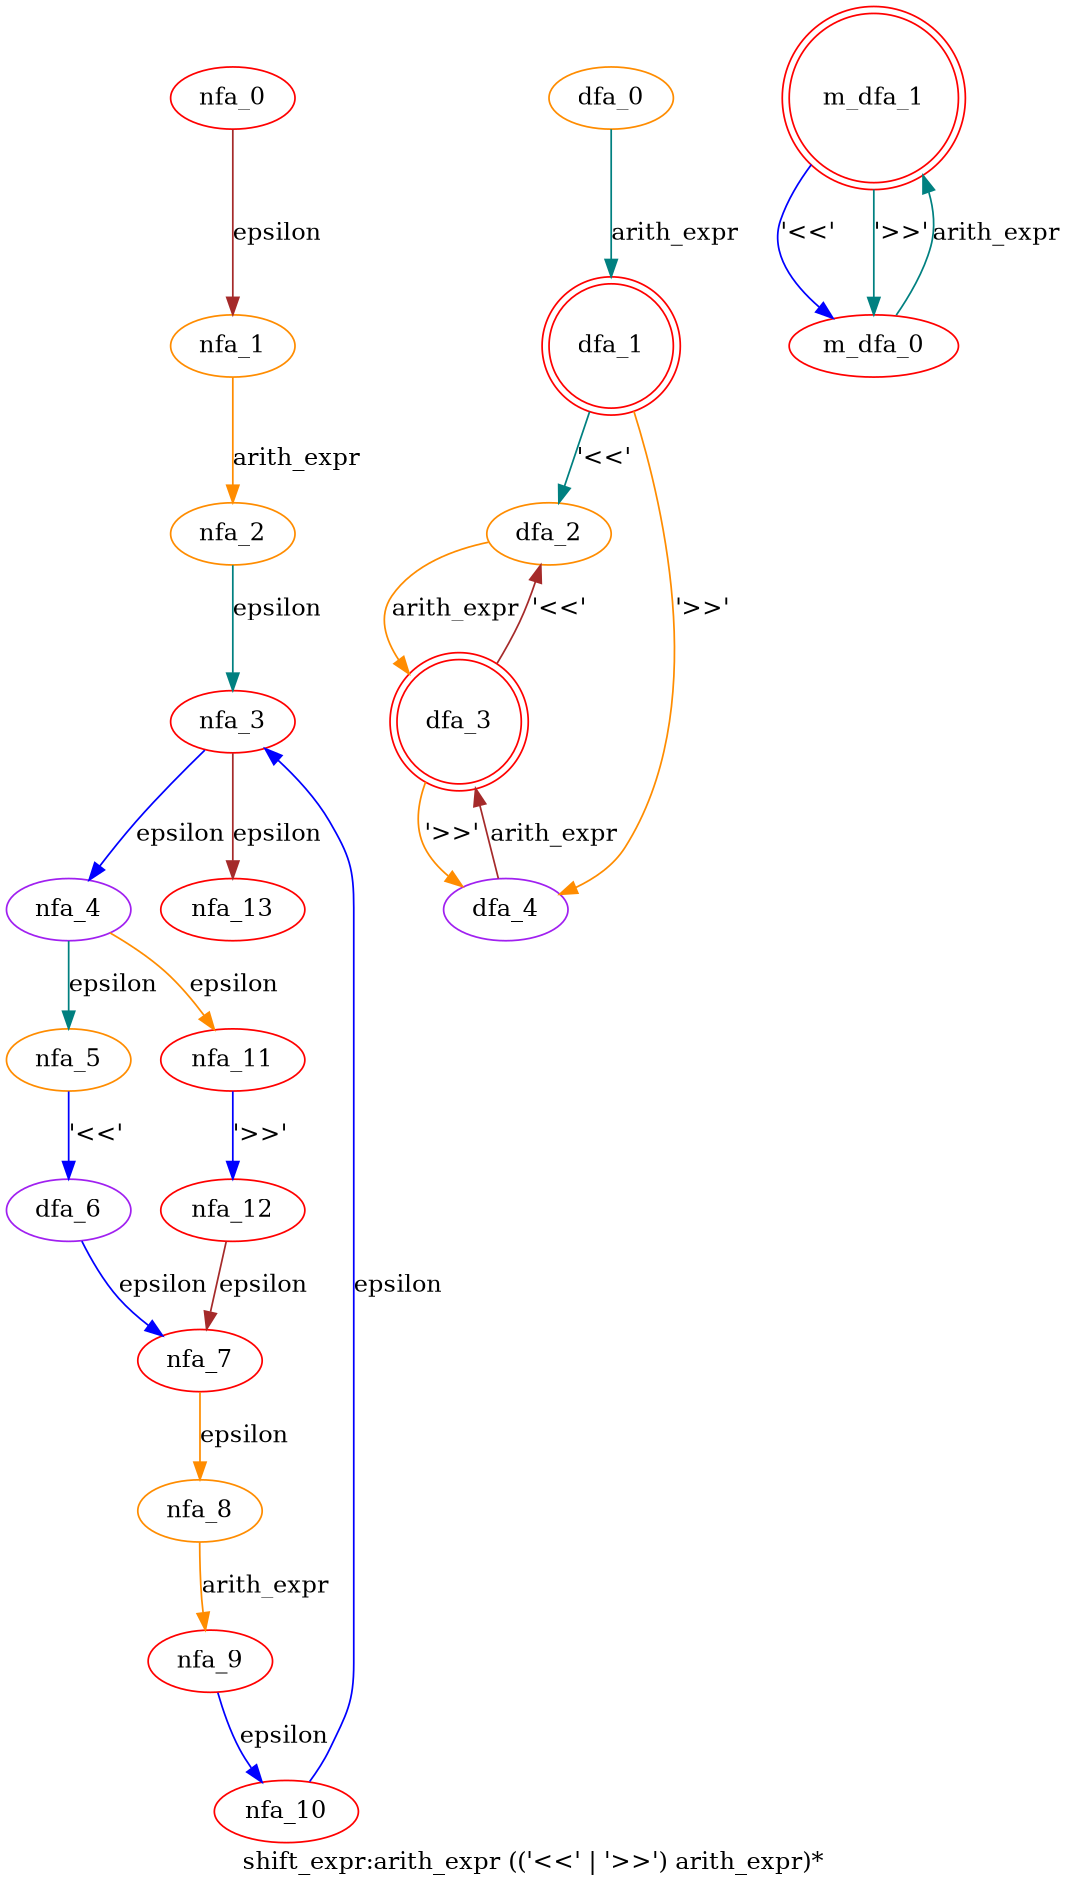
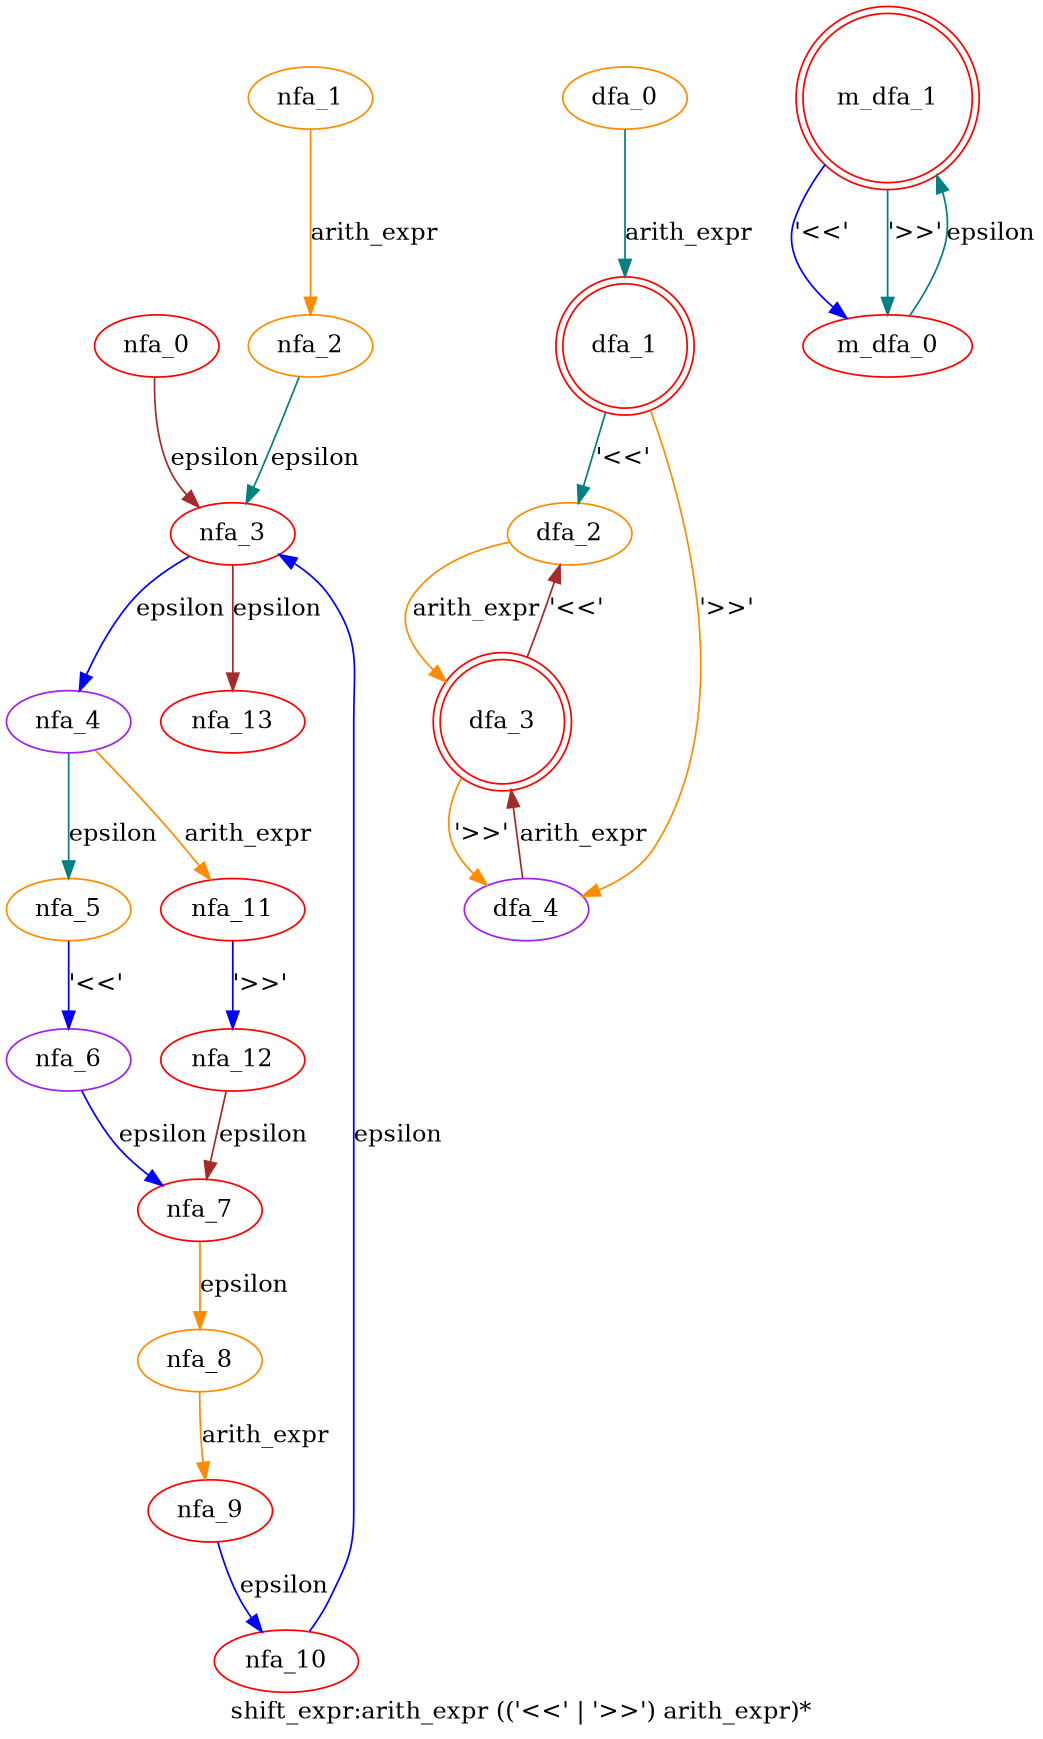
edge "nfa_0" -> "nfa_1": now "nfa_0" -> "nfa_3"
edge "m_dfa_0" -> "m_dfa_1": label "arith_expr" -> "epsilon"
edge "nfa_4" -> "nfa_11": label "epsilon" -> "arith_expr"
node "dfa_6": label "dfa_6" -> "nfa_6"
